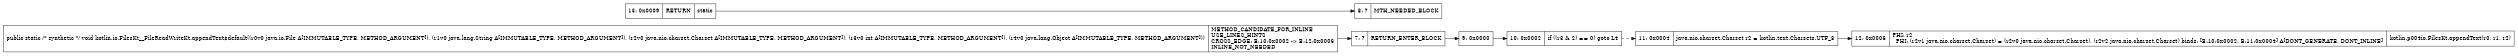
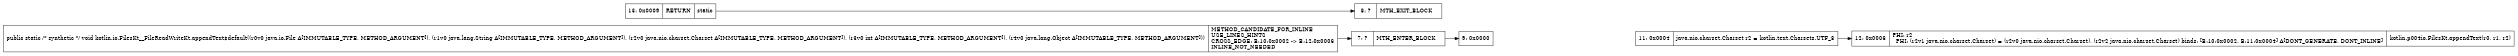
node "8: ?": text "MTH_NEEDED_BLOCK" -> "MTH_EXIT_BLOCK"
node "7: ?": text "RETURN_ENTER_BLOCK" -> "MTH_ENTER_BLOCK"
node "10: 0x0002": removed
